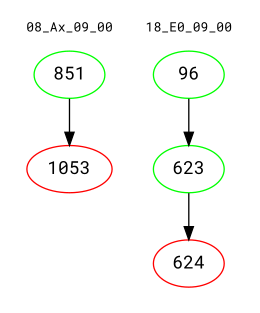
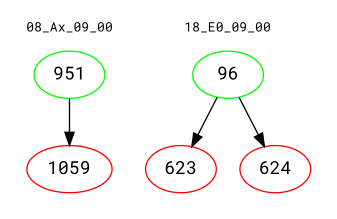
node "851": label "851" -> "951"
node "1053": label "1053" -> "1059"
node "623": color green -> red
edge "623" -> "624": now "96" -> "624"
